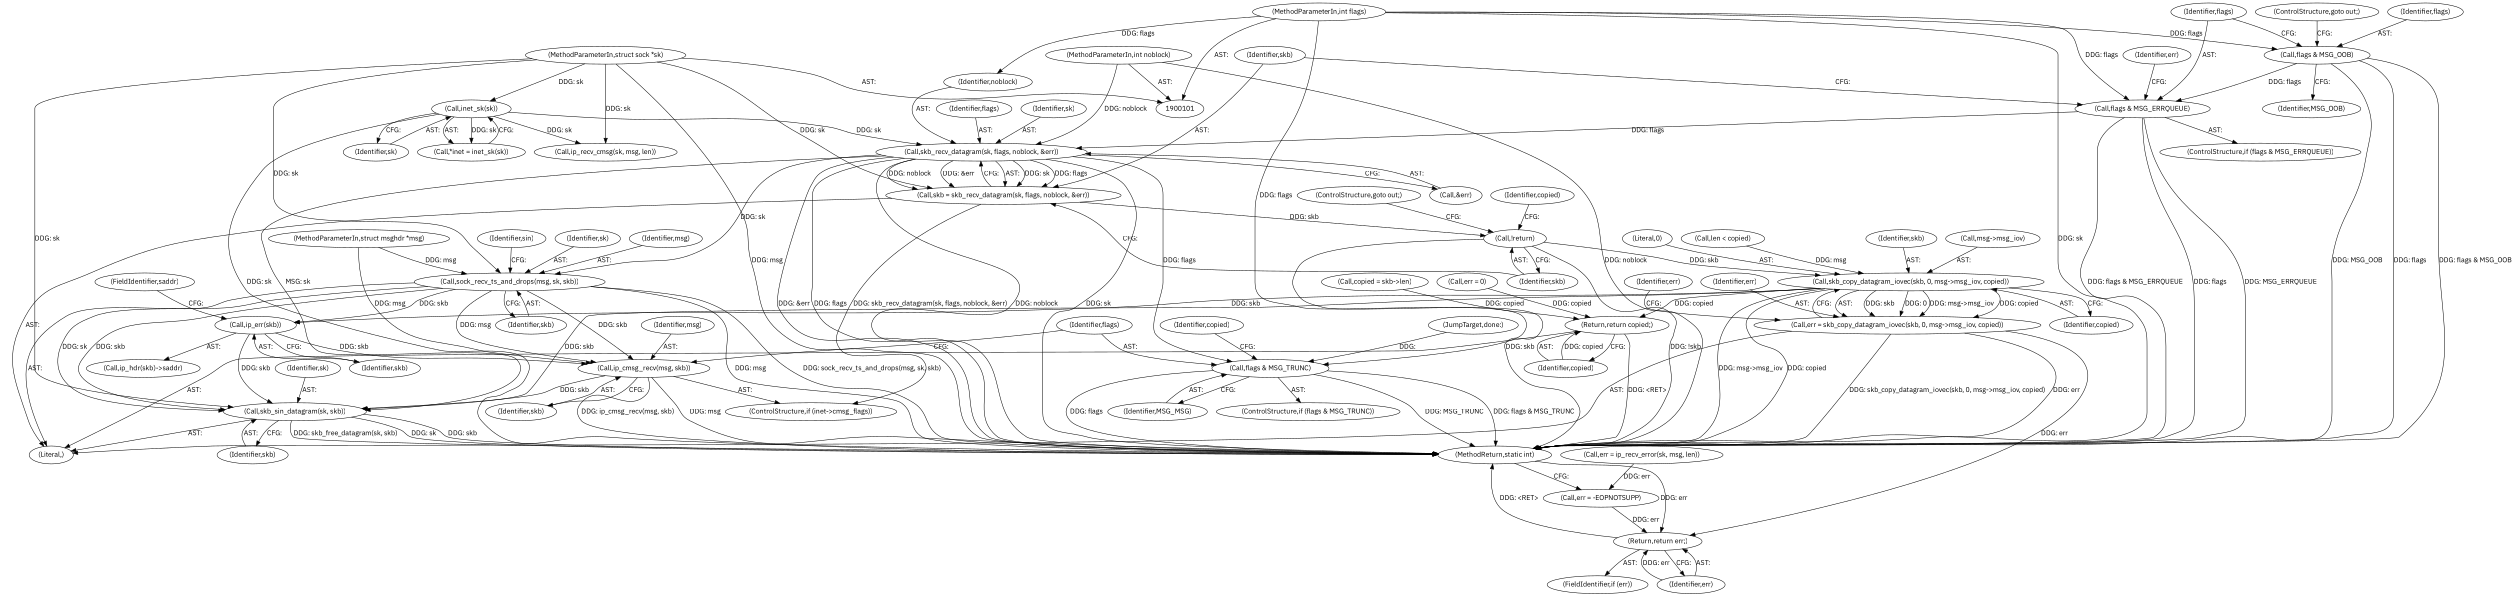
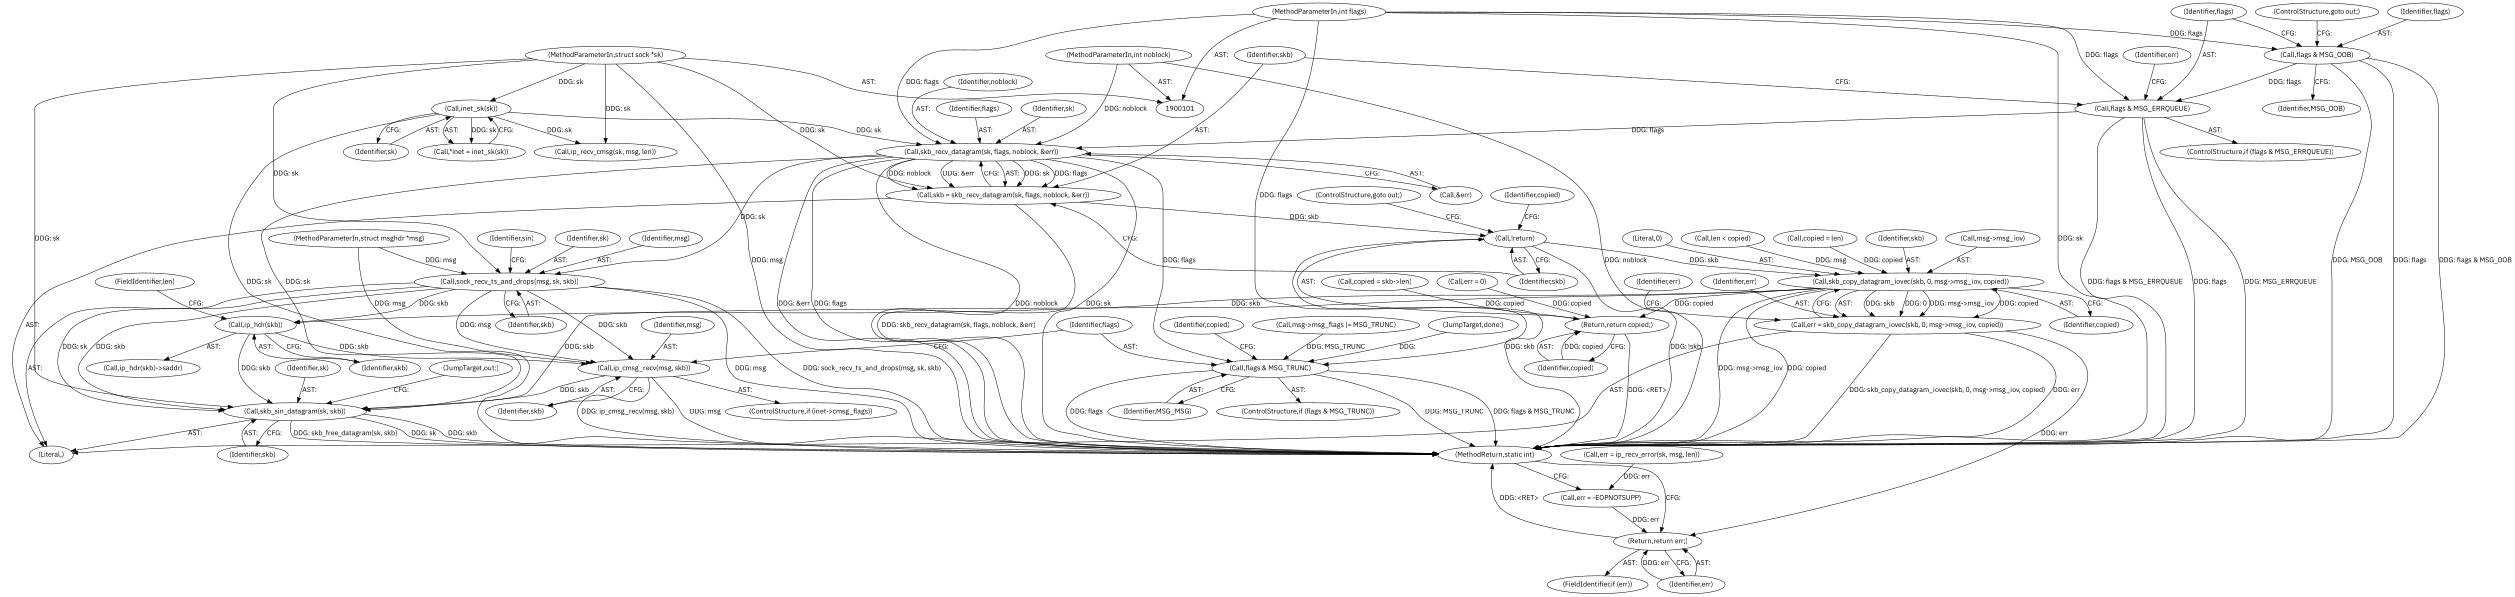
edge "(MethodParameterIn,int flags)" -> "(Identifier,noblock)": now "(MethodParameterIn,int flags)" -> "(Call,skb_recv_datagram(sk, flags, noblock, &err))"
node "(Call,copied = len)": added
node "(FieldIdentifier,saddr)": label "(FieldIdentifier,saddr)" -> "(FieldIdentifier,len)"
edge "(Call,skb_recv_datagram(sk, flags, noblock, &err))" -> "(Call,skb_sin_datagram(sk, skb))": label "MSG: sk" -> "DDG: sk"
edge "(Call,skb = skb_recv_datagram(sk, flags, noblock, &err))" -> "(ControlStructure,if (inet->cmsg_flags))": now "(Call,skb = skb_recv_datagram(sk, flags, noblock, &err))" -> "(MethodReturn,static int)"
node "(Call,ip_err(skb))": label "(Call,ip_err(skb))" -> "(Call,ip_hdr(skb))"
node "(Call,msg->msg_flags |= MSG_TRUNC)": added
edge "(Return,return copied;)" -> "(Literal,)": now "(Return,return copied;)" -> "(Call,!return)"
node "(JumpTarget,out:)": added
edge "(MethodReturn,static int)" -> "(Return,return err;)": label "DDG: err" -> "CFG: "
